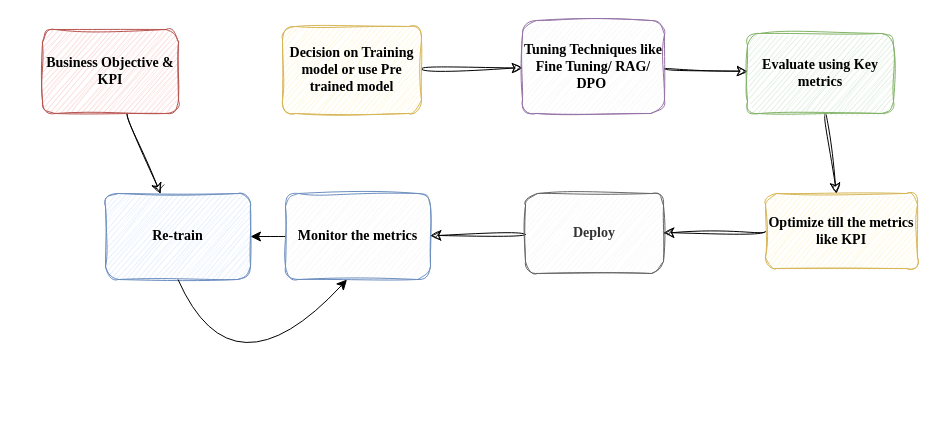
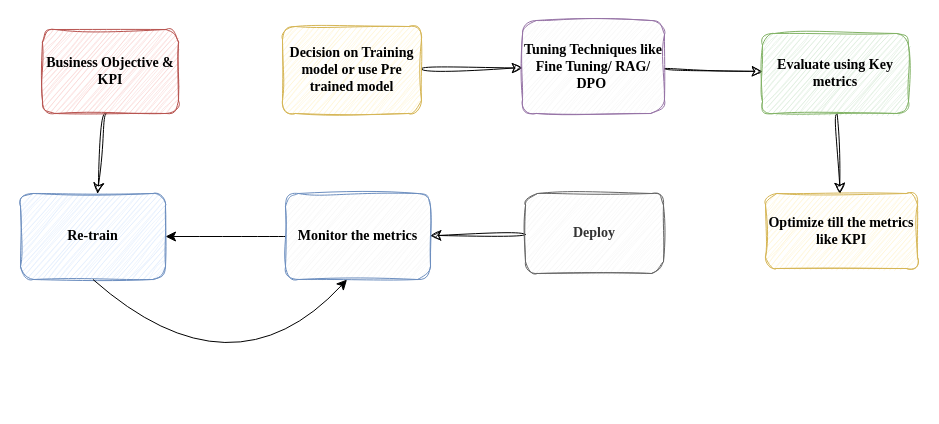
node "Evaluate using Key metrics": moved (821, 74) -> (836, 74)
edge "Optimize till the metrics like KPI" -> "Deploy": removed
node "Re-train": moved (178, 237) -> (93, 237)
